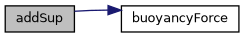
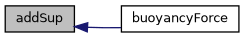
edge "addSup" -> "buoyancyForce": reversed
